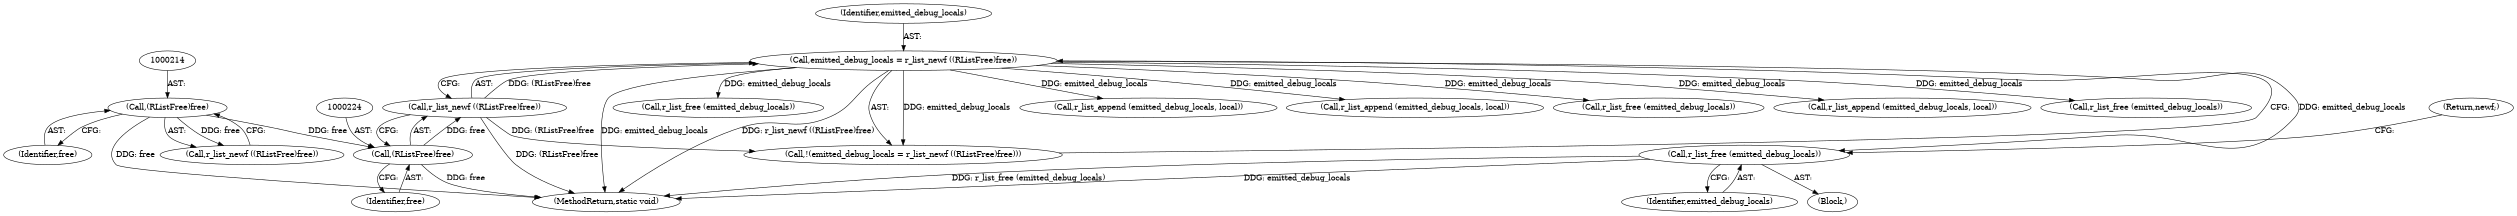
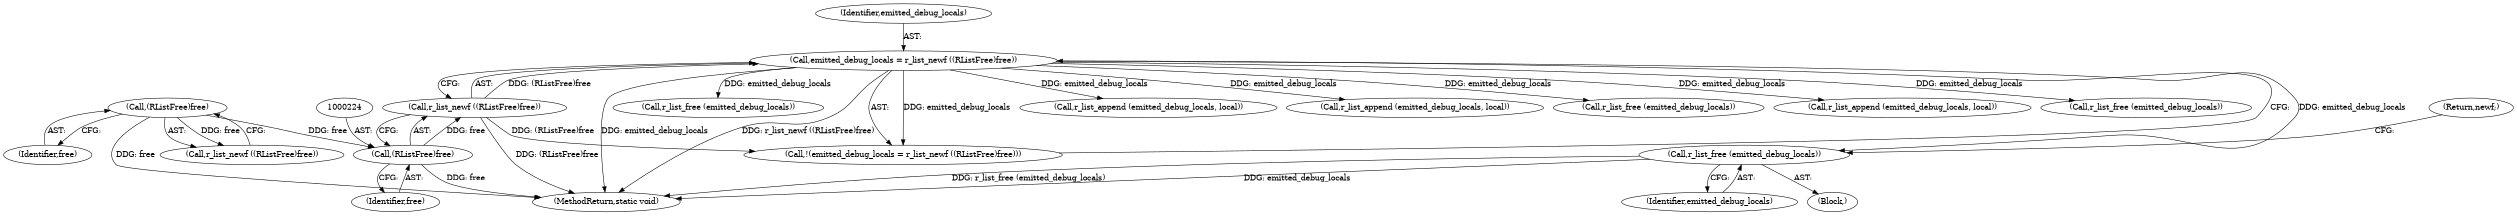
node "1000214": removed
